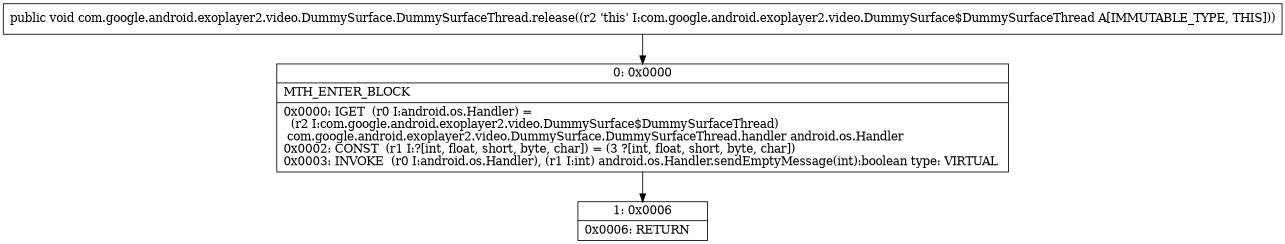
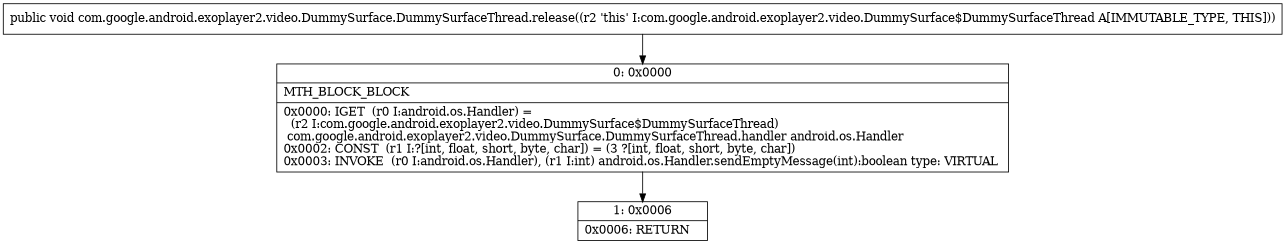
node "0: 0x0000": text "MTH_ENTER_BLOCK" -> "MTH_BLOCK_BLOCK"
